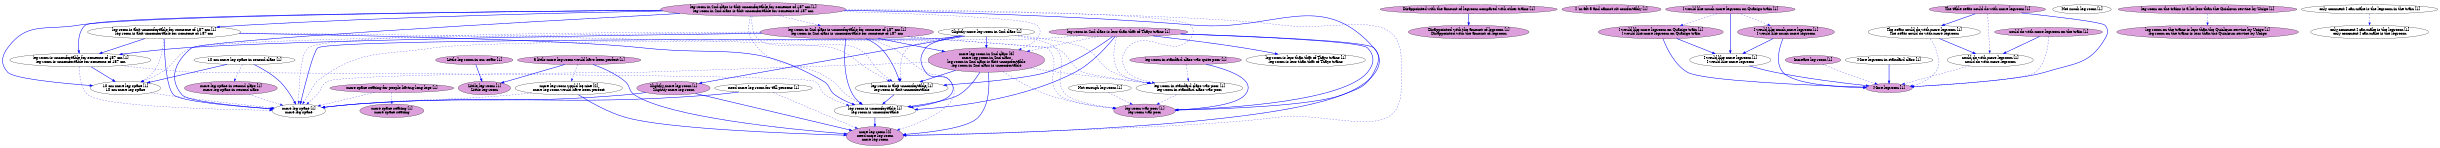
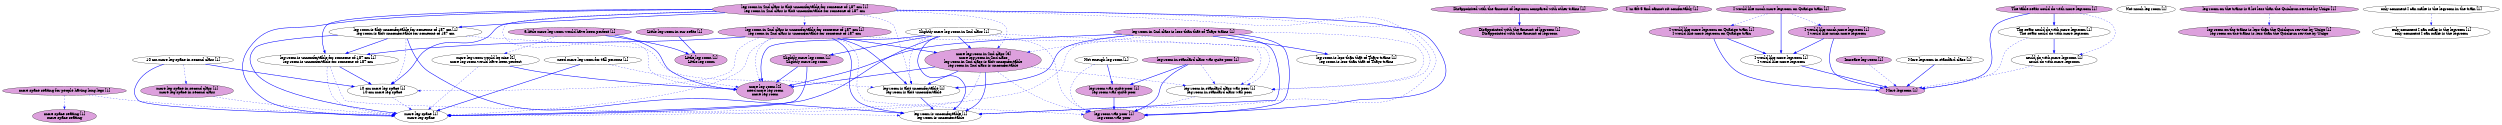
node "could do with more legroom on the train [1]": removed
node "leg room was quite poor [1] leg room was quite poor": added
edge "leg room is uncomfortable [1] leg room is uncomfortable" -> "more leg room [2] need more leg room more leg room": now "Slightly more leg room in 2nd class [1]" -> "more leg room [2] need more leg room more leg room"
